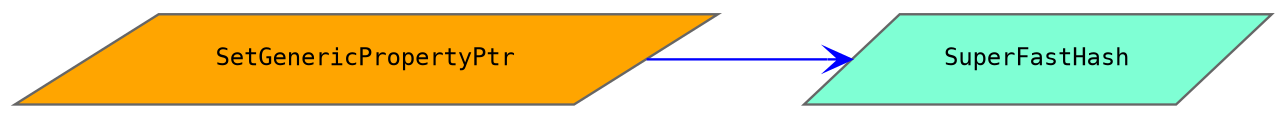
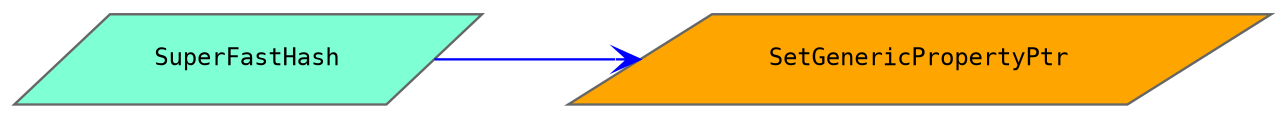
edge "SetGenericPropertyPtr" -> "SuperFastHash": reversed
